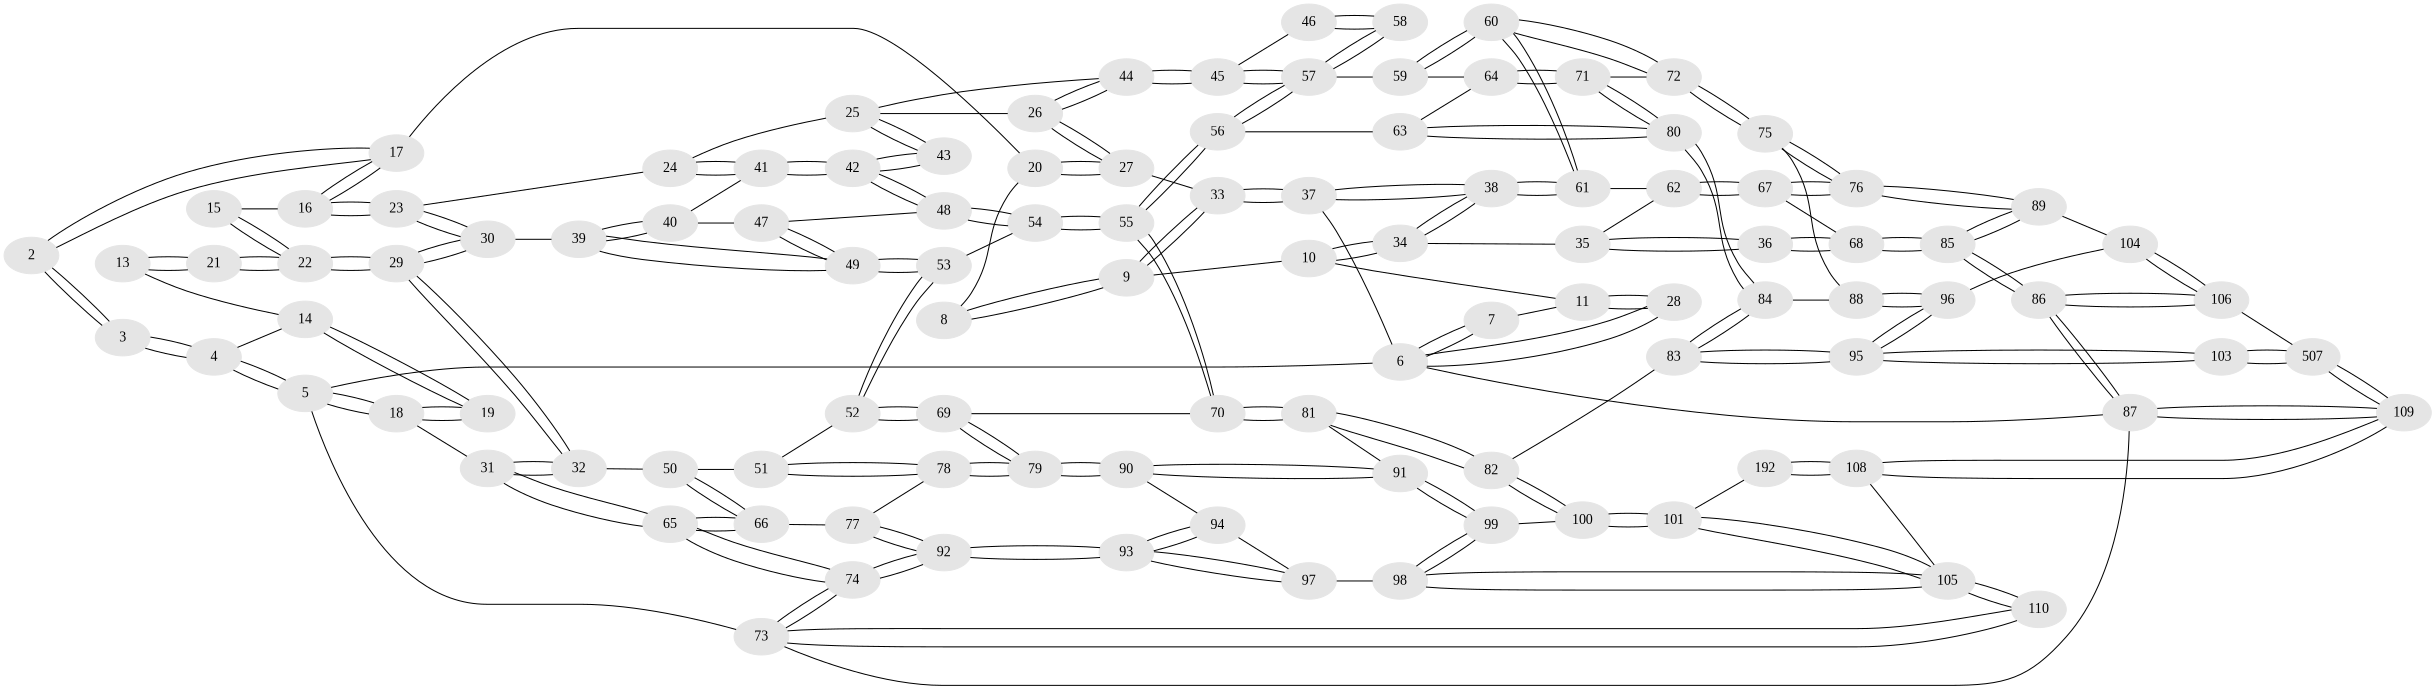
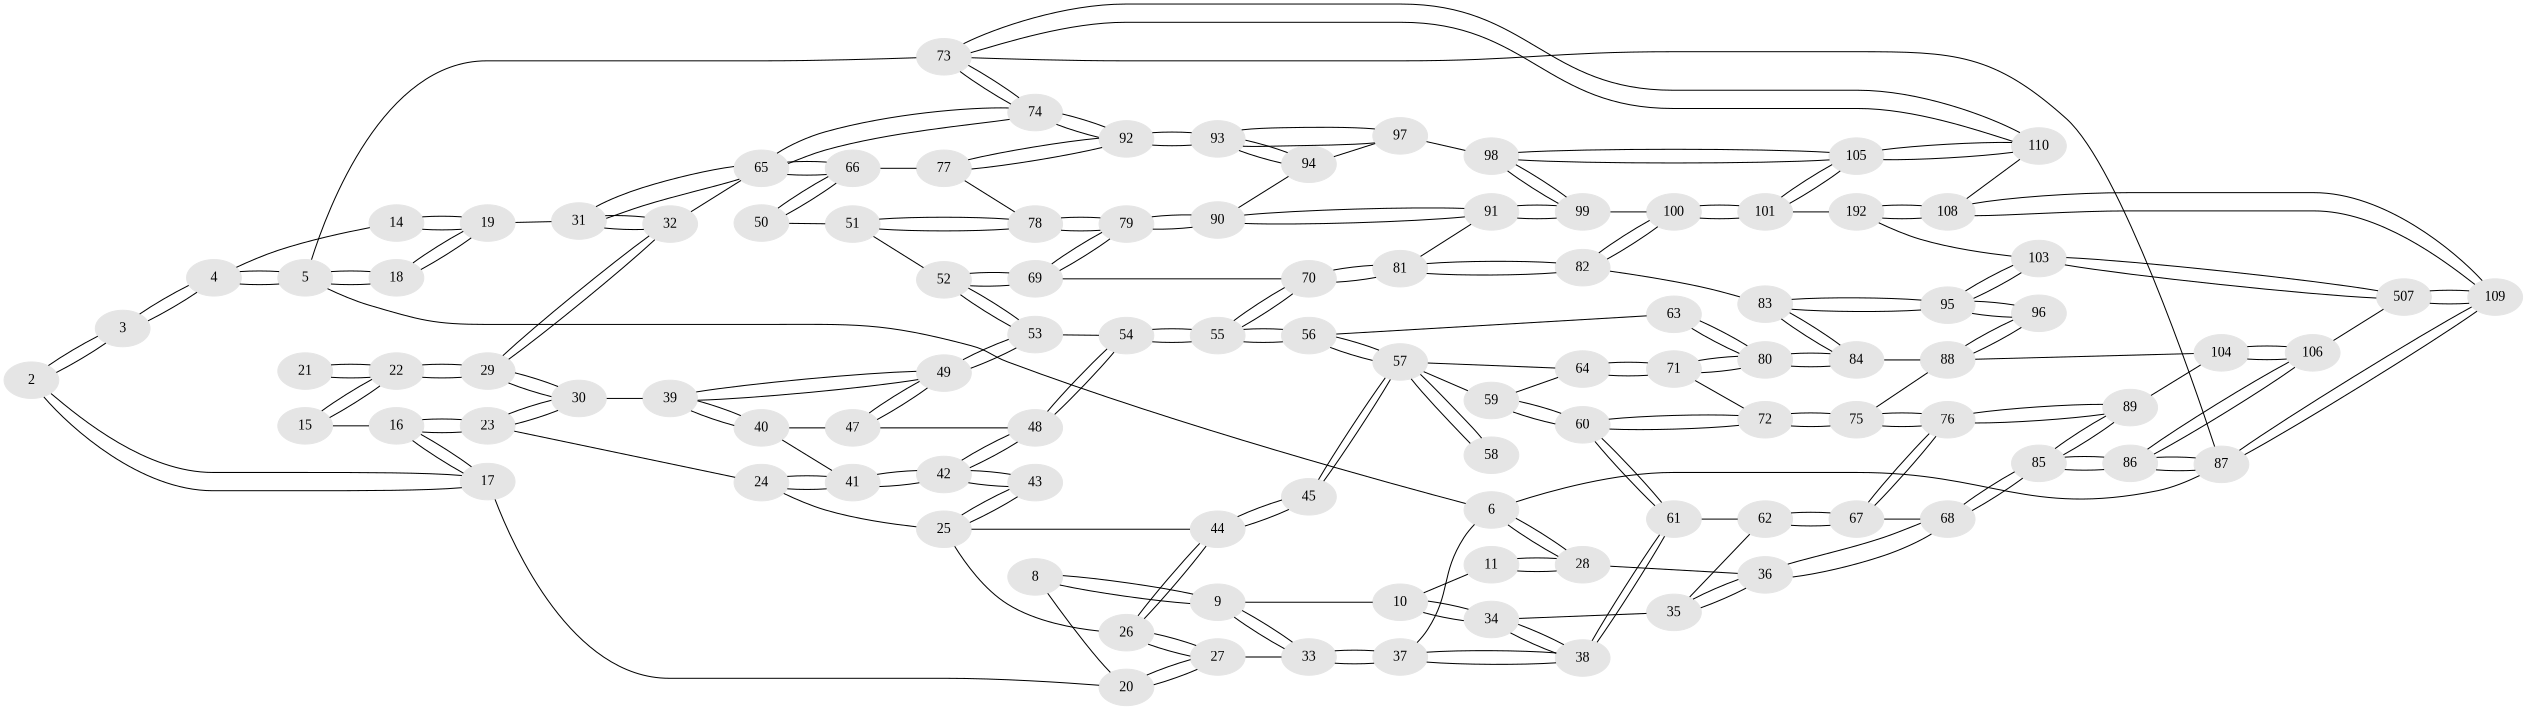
node "46": removed
edge "64" -- "63": now "64" -- "57"
edge "192" -- "103": added
node "13": removed
edge "104" -- "96": now "104" -- "88"
node "7": removed
edge "18" -- "31": now "19" -- "31"
edge "32" -- "50": now "32" -- "65"
edge "108" -- "105": now "108" -- "110"
edge "28" -- "36": added
